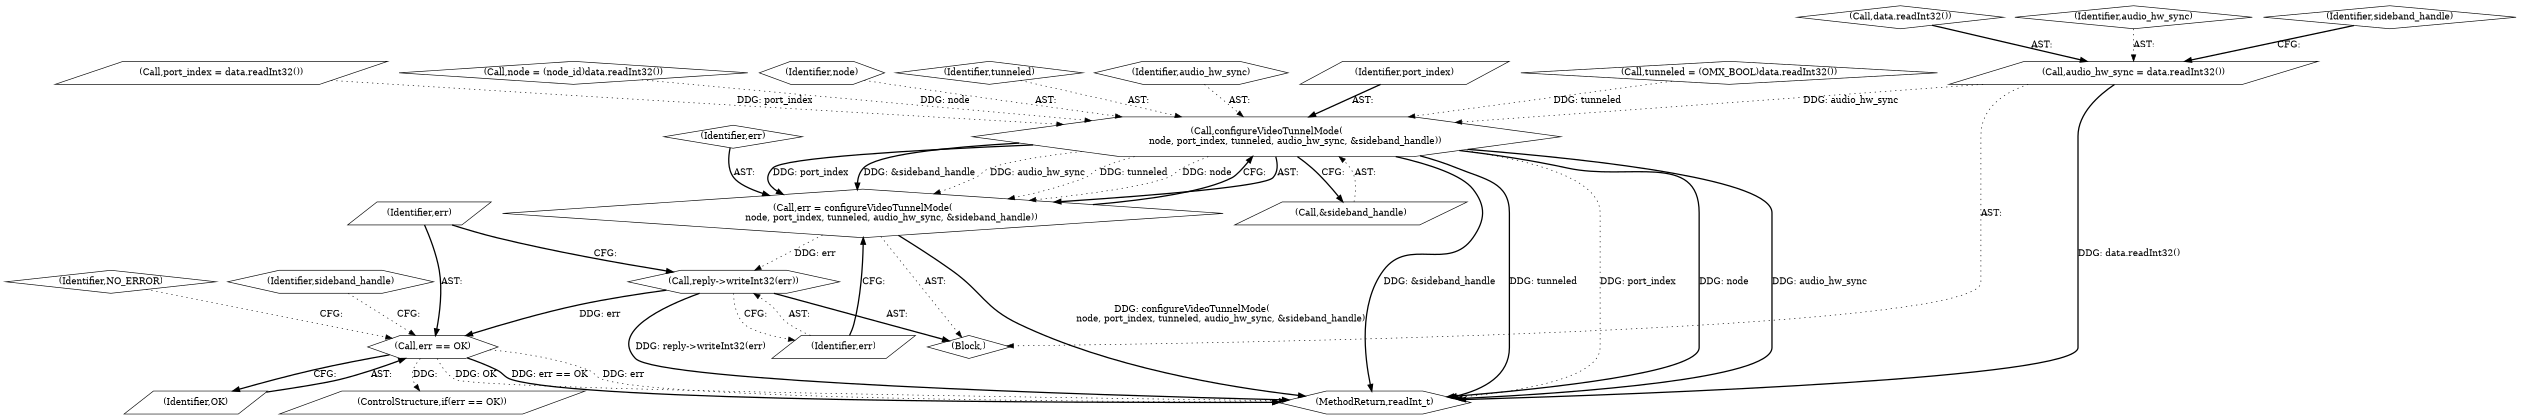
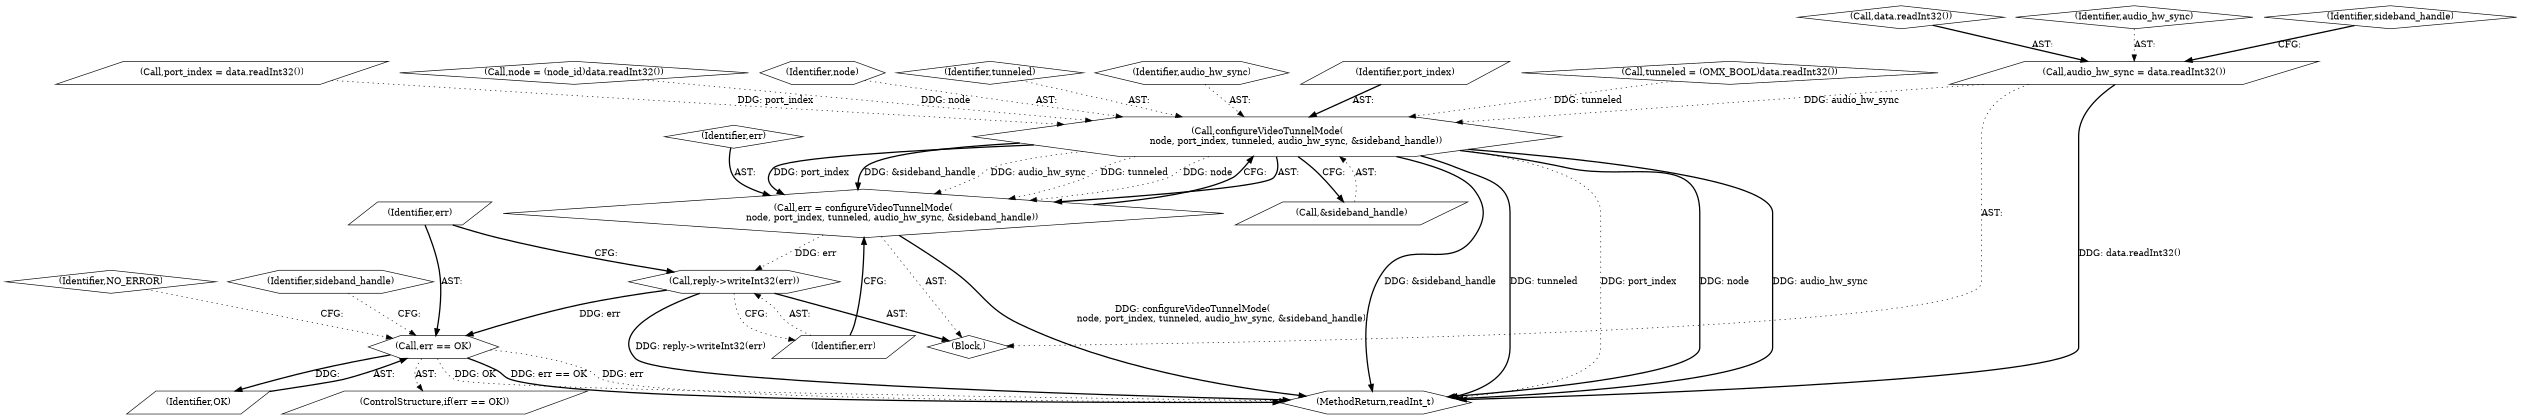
edge "(Call,err == OK)" -> "(Identifier,OK)": label "CFG: " -> "DDG: "
edge "(Call,err == OK)" -> "(ControlStructure,if(err == OK))": label "DDG: " -> "AST: "
